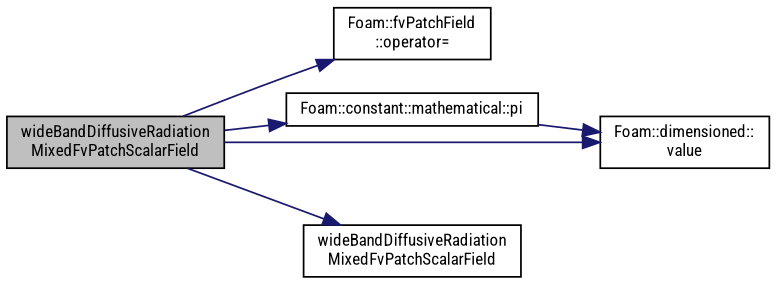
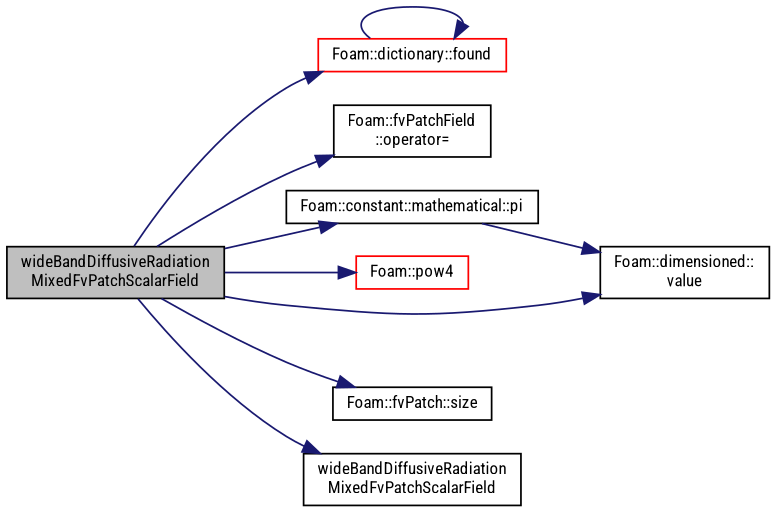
node "Foam::dictionary::found": added
node "Foam::pow4": added
node "Foam::fvPatch::size": added
